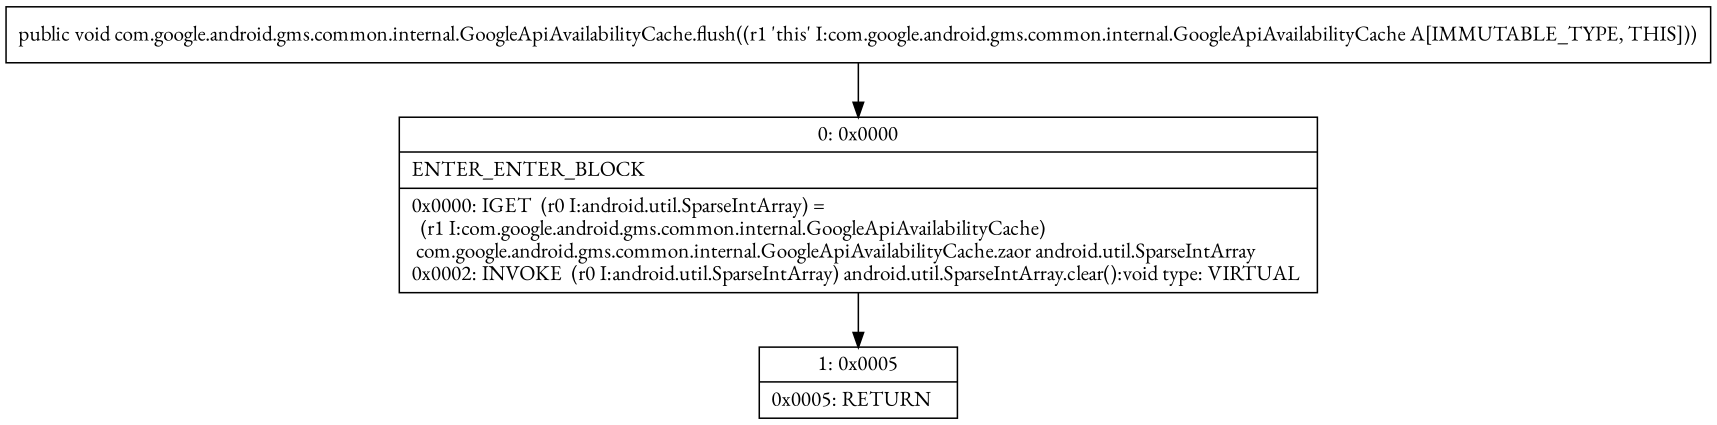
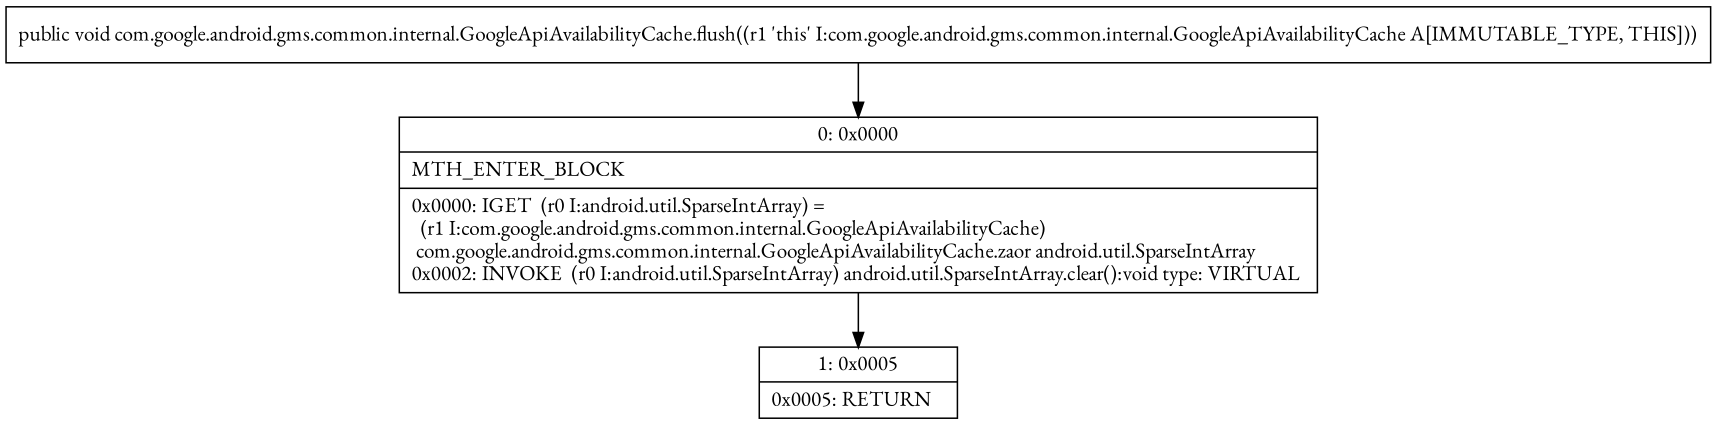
node "0: 0x0000": text "ENTER_ENTER_BLOCK" -> "MTH_ENTER_BLOCK"
